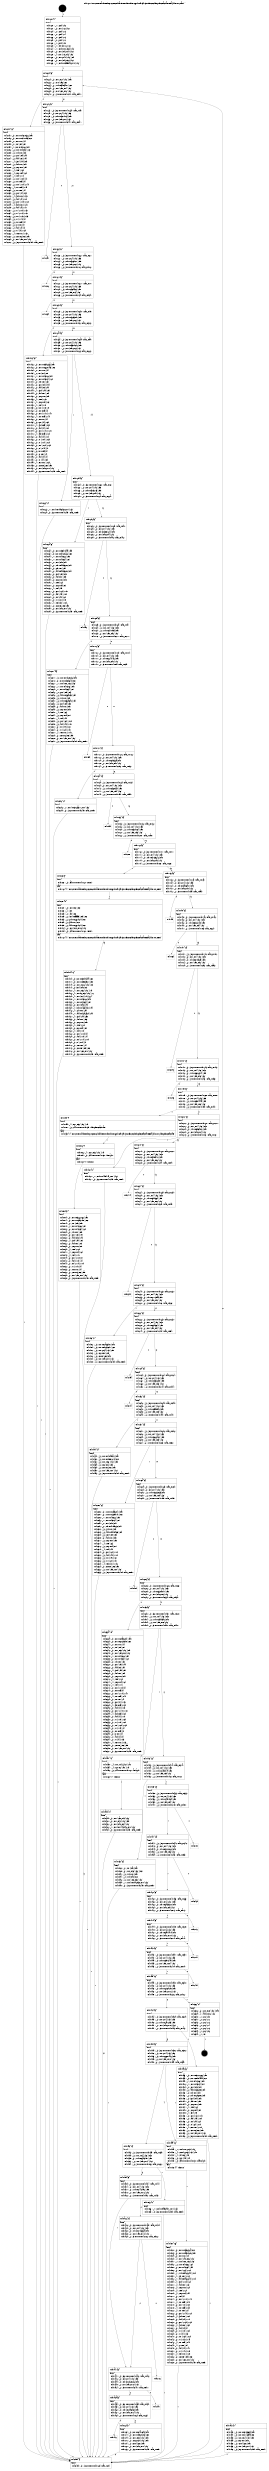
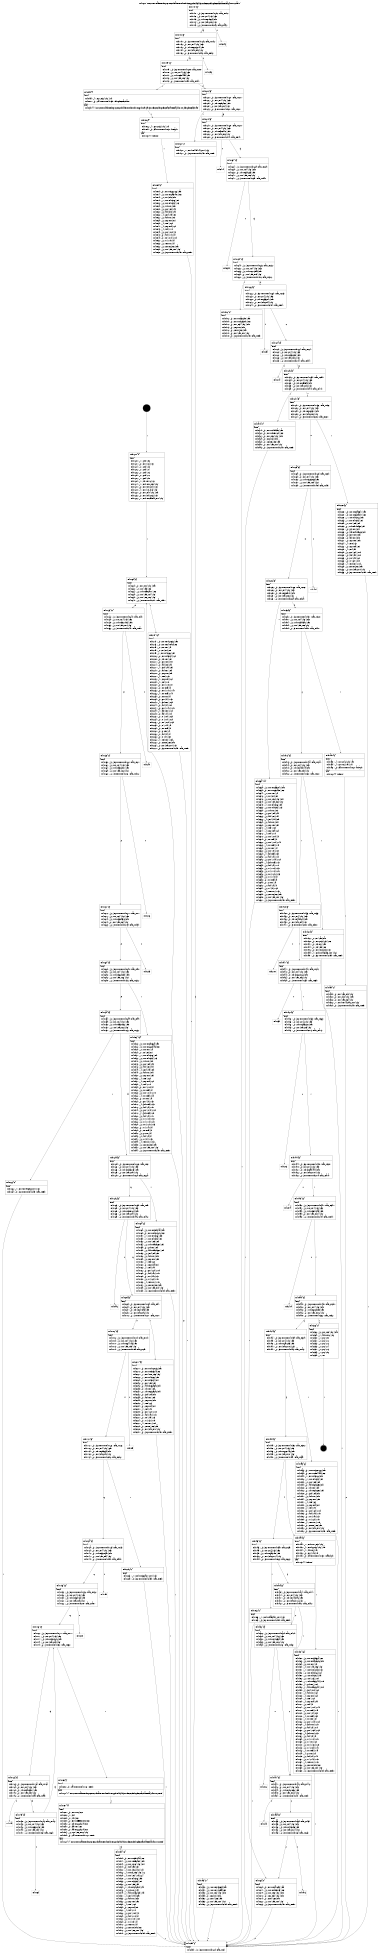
edge "0x40179e [25]" -> "0x4017b7 [25]": now "0x40179e [25]" -> "0x40176c [25]"
edge "0x40233a [140]" -> "0x4024eb [5]": now "0x40233a [140]" -> "0x401c6f [27]"
